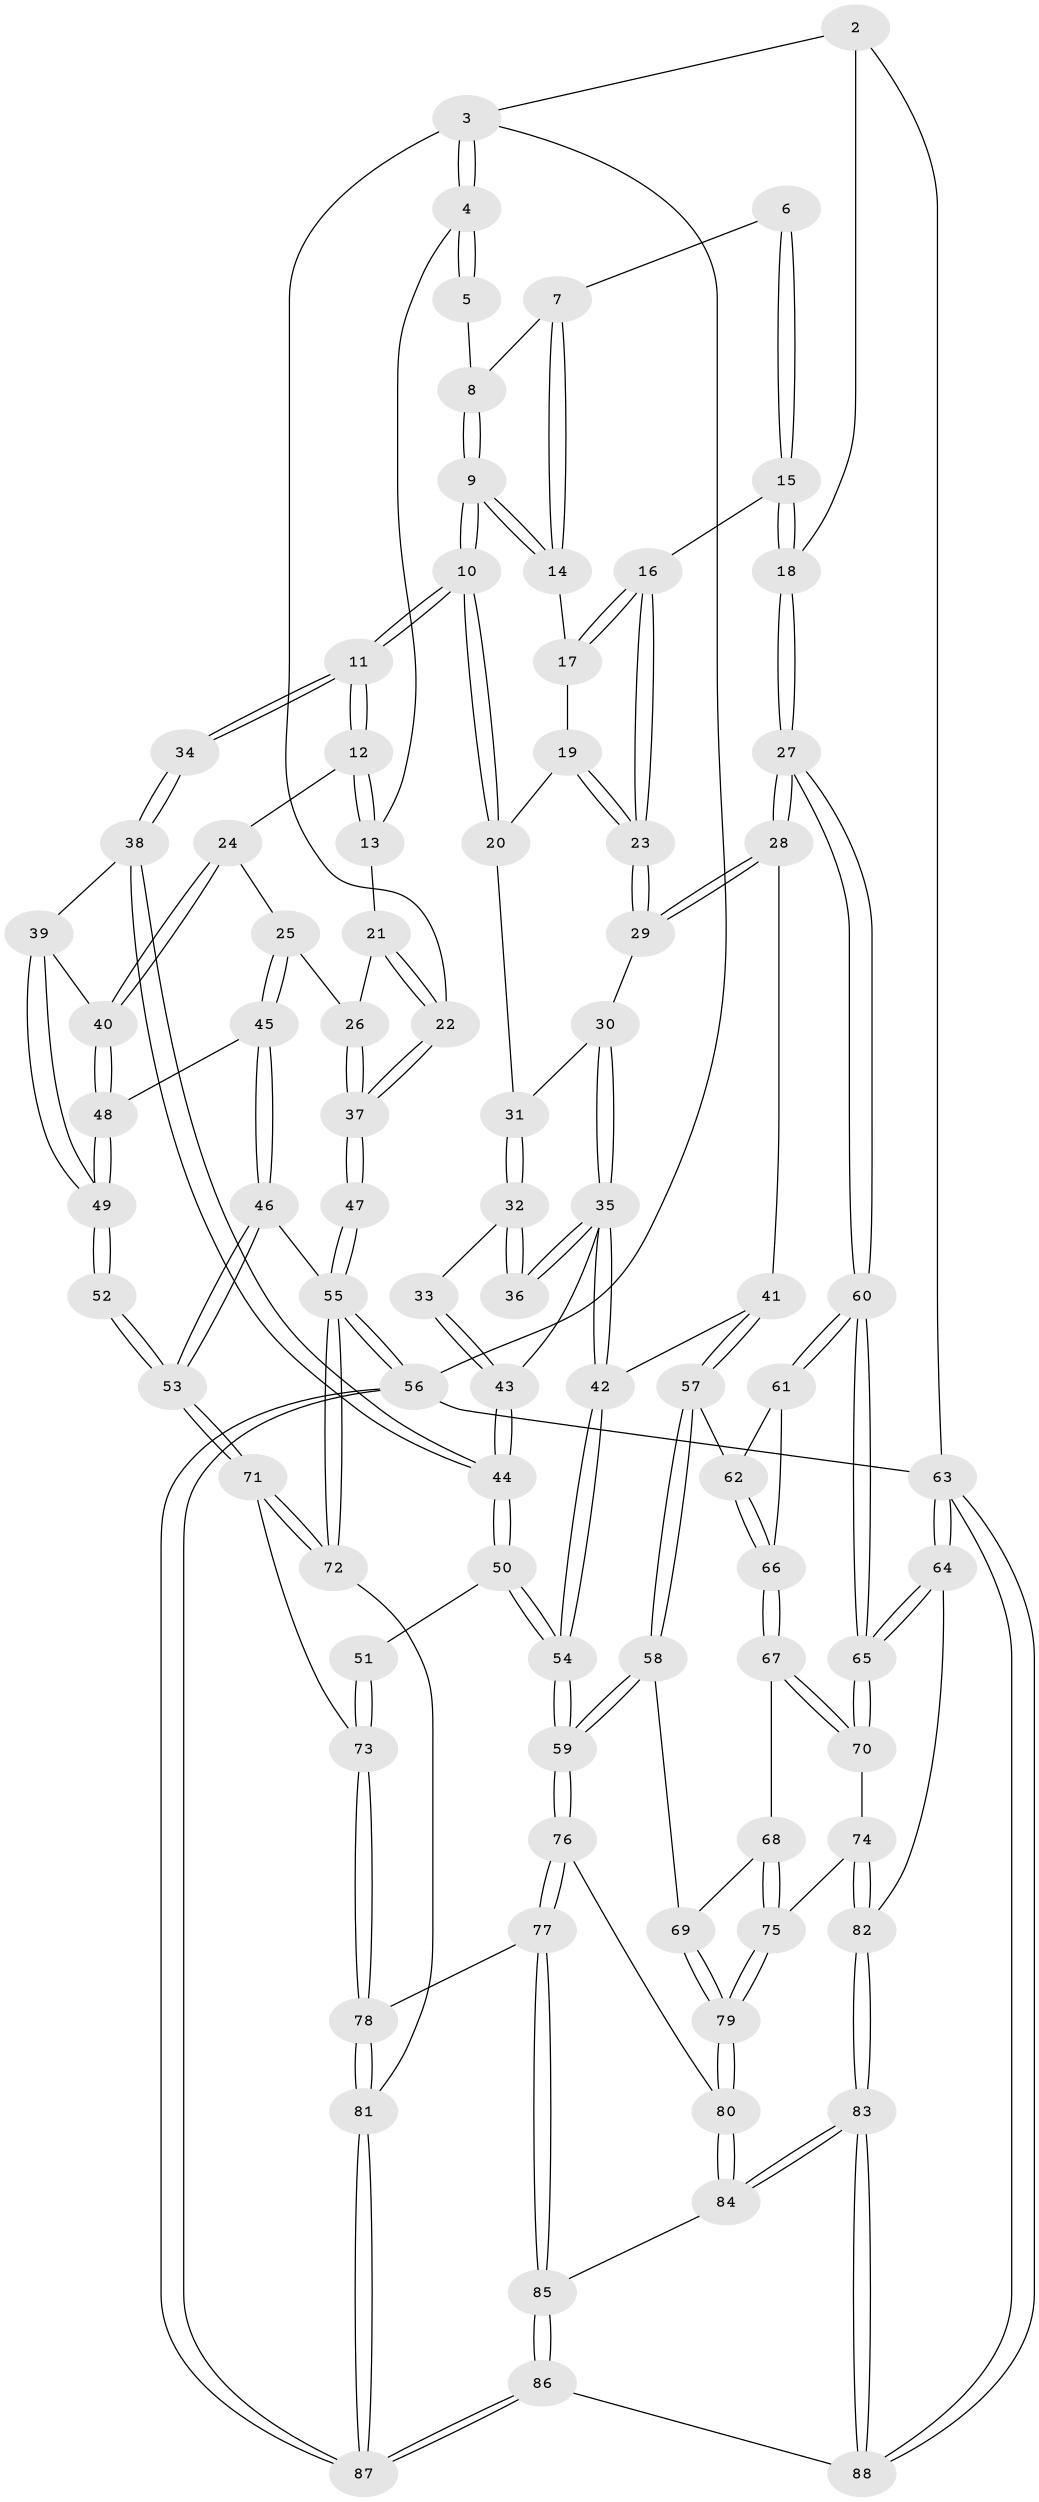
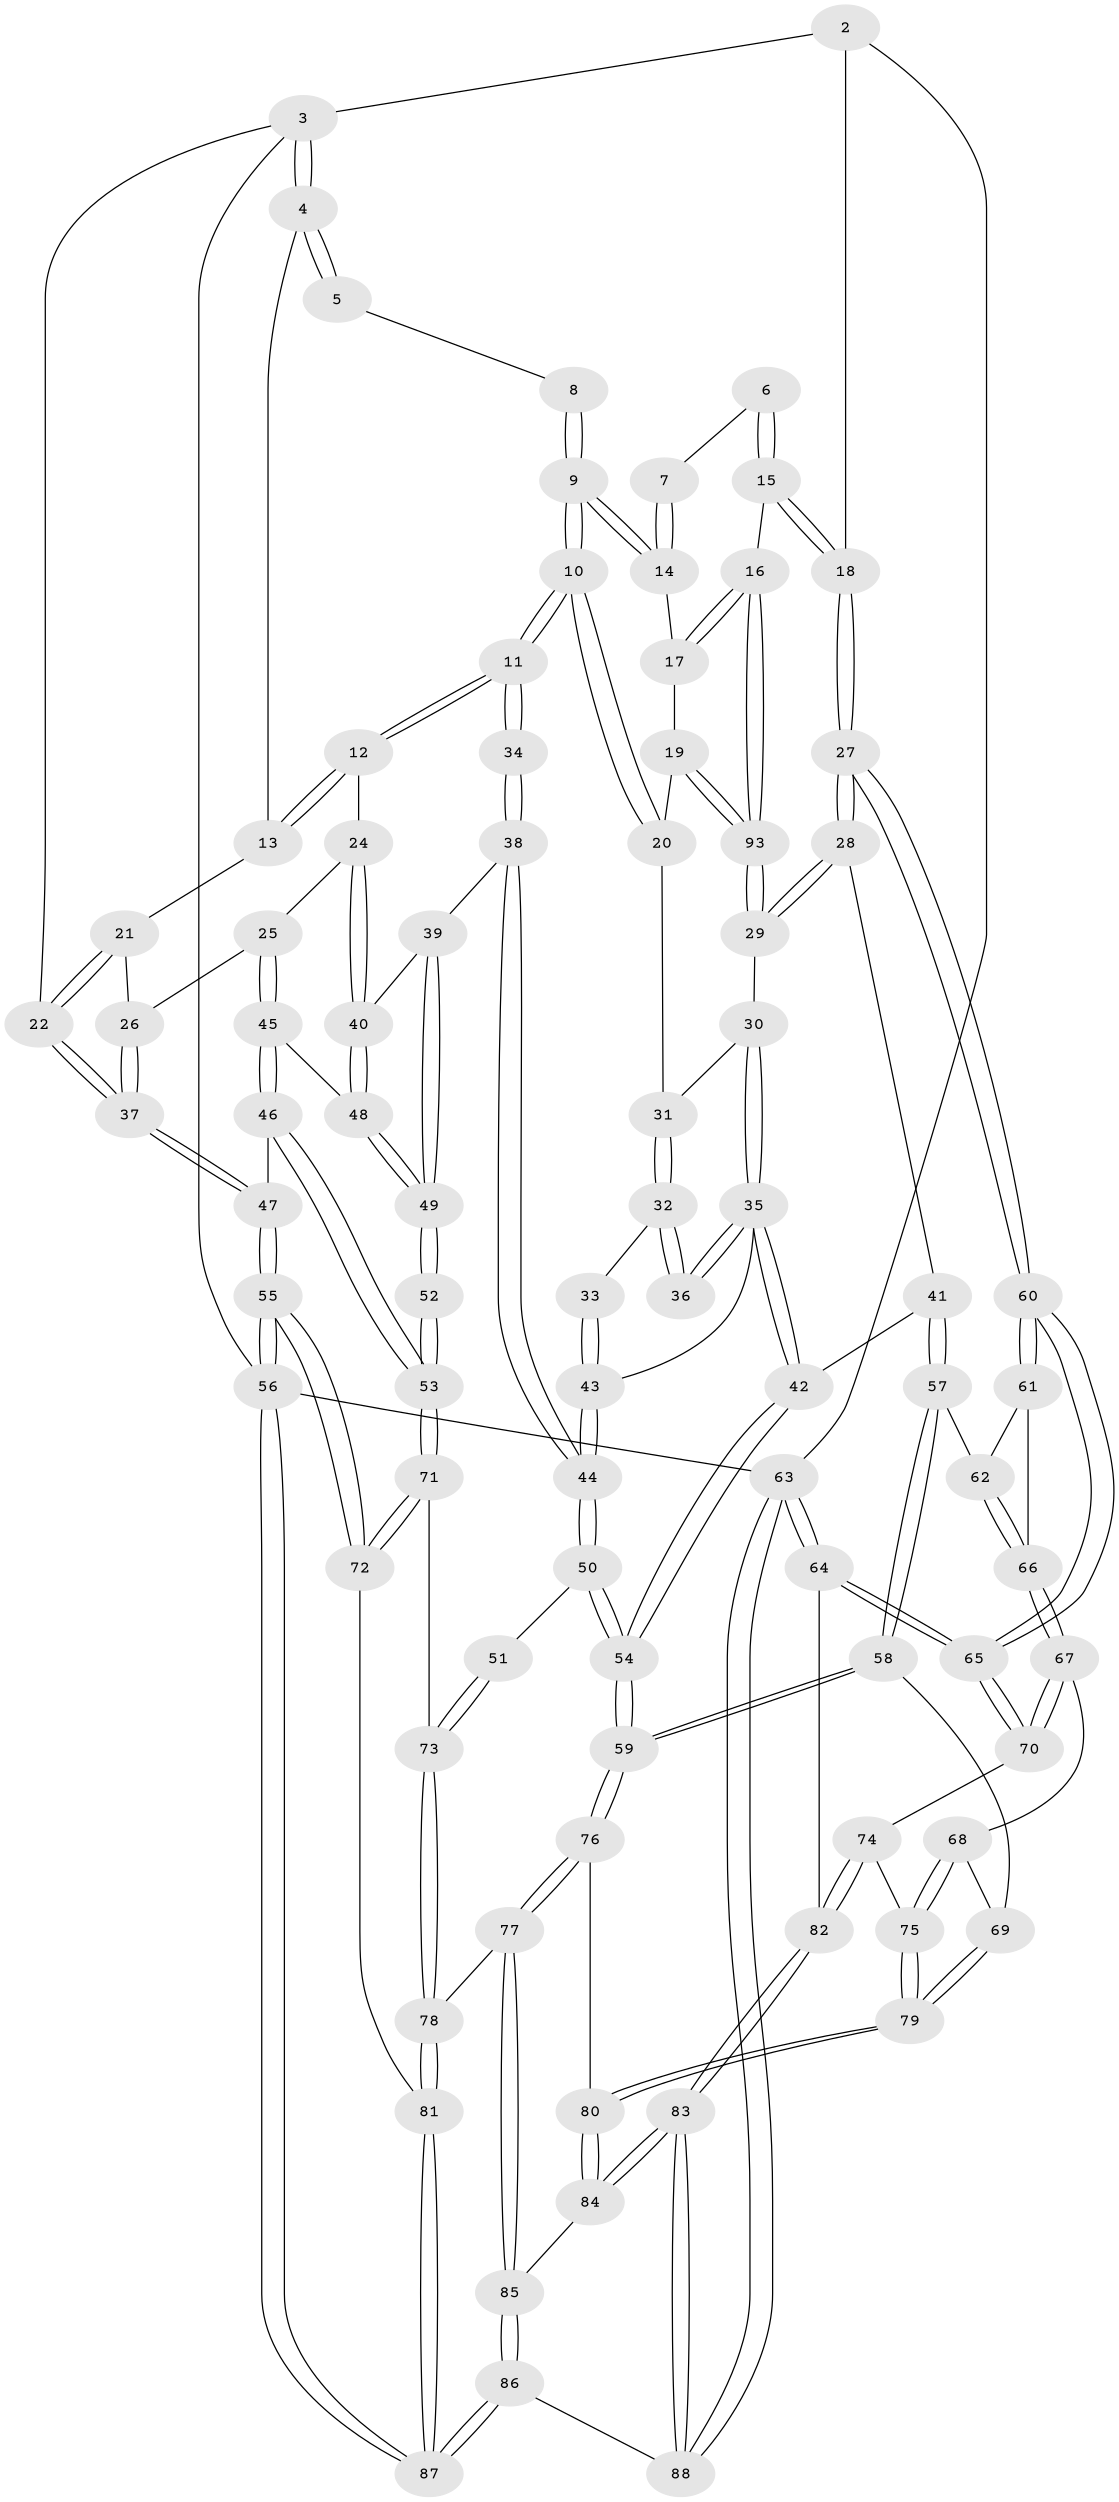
edge "7" -- "8": removed
node "23": label "23" -> "93"
edge "46" -- "55": now "46" -- "47"
